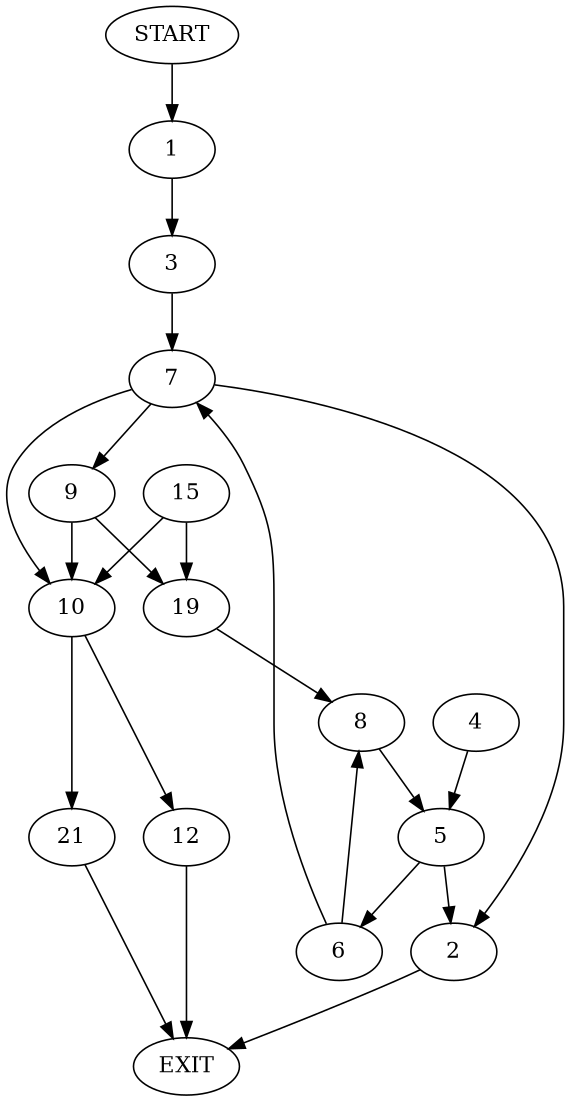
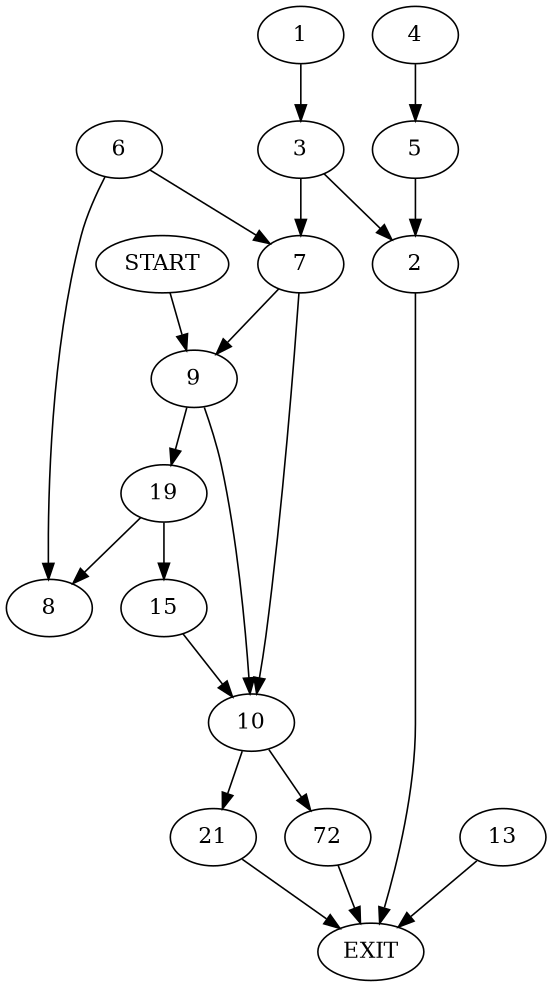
edge "START" -> "1": now "START" -> "9"
edge "15" -> "19": reversed
edge "7" -> "2": now "3" -> "2"
edge "8" -> "5": removed
node "12": label "12" -> "72"
node "13": added
edge "5" -> "6": removed
